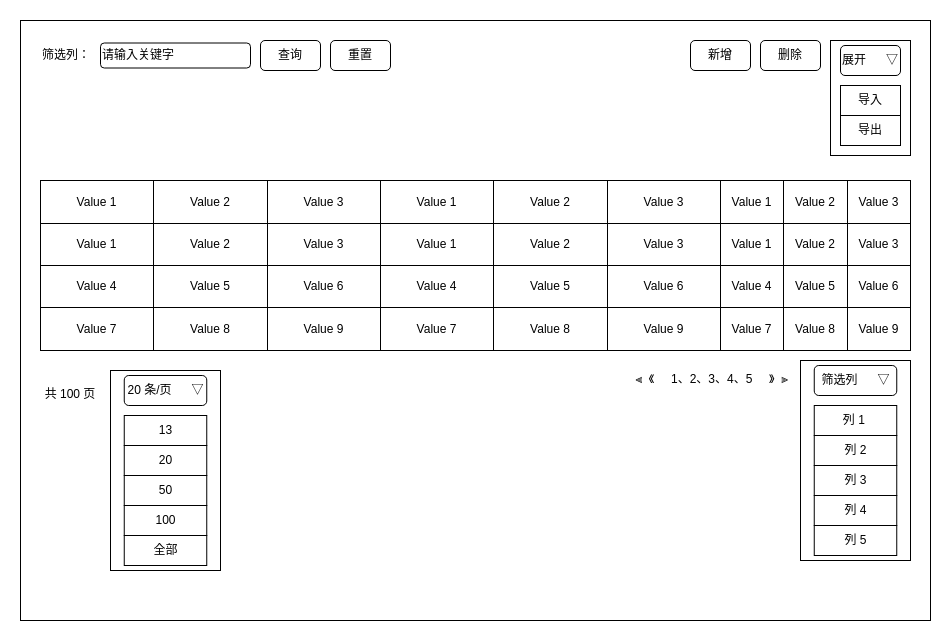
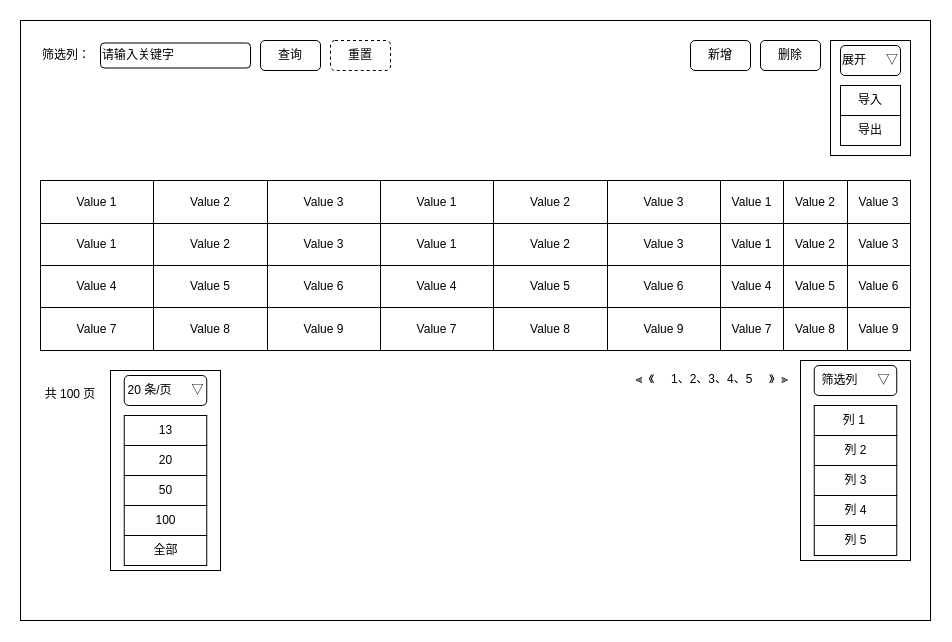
node "重置": style solid -> dashed
